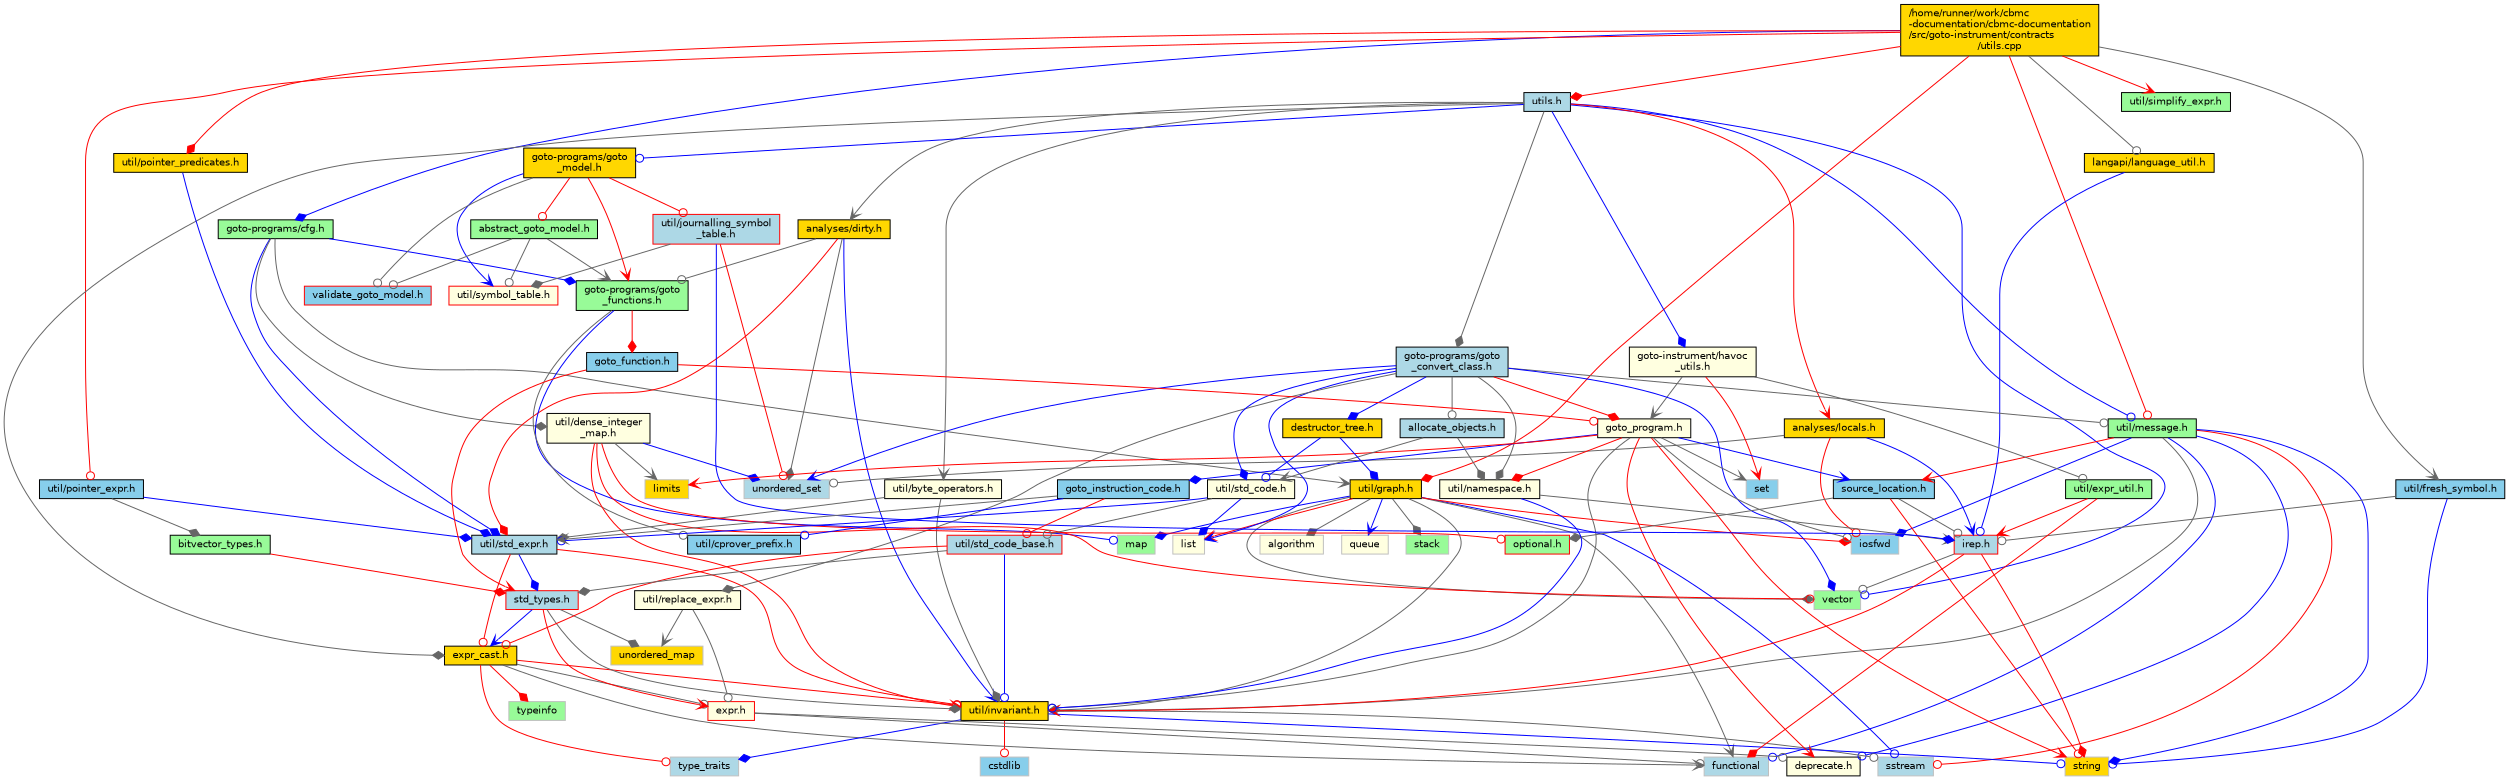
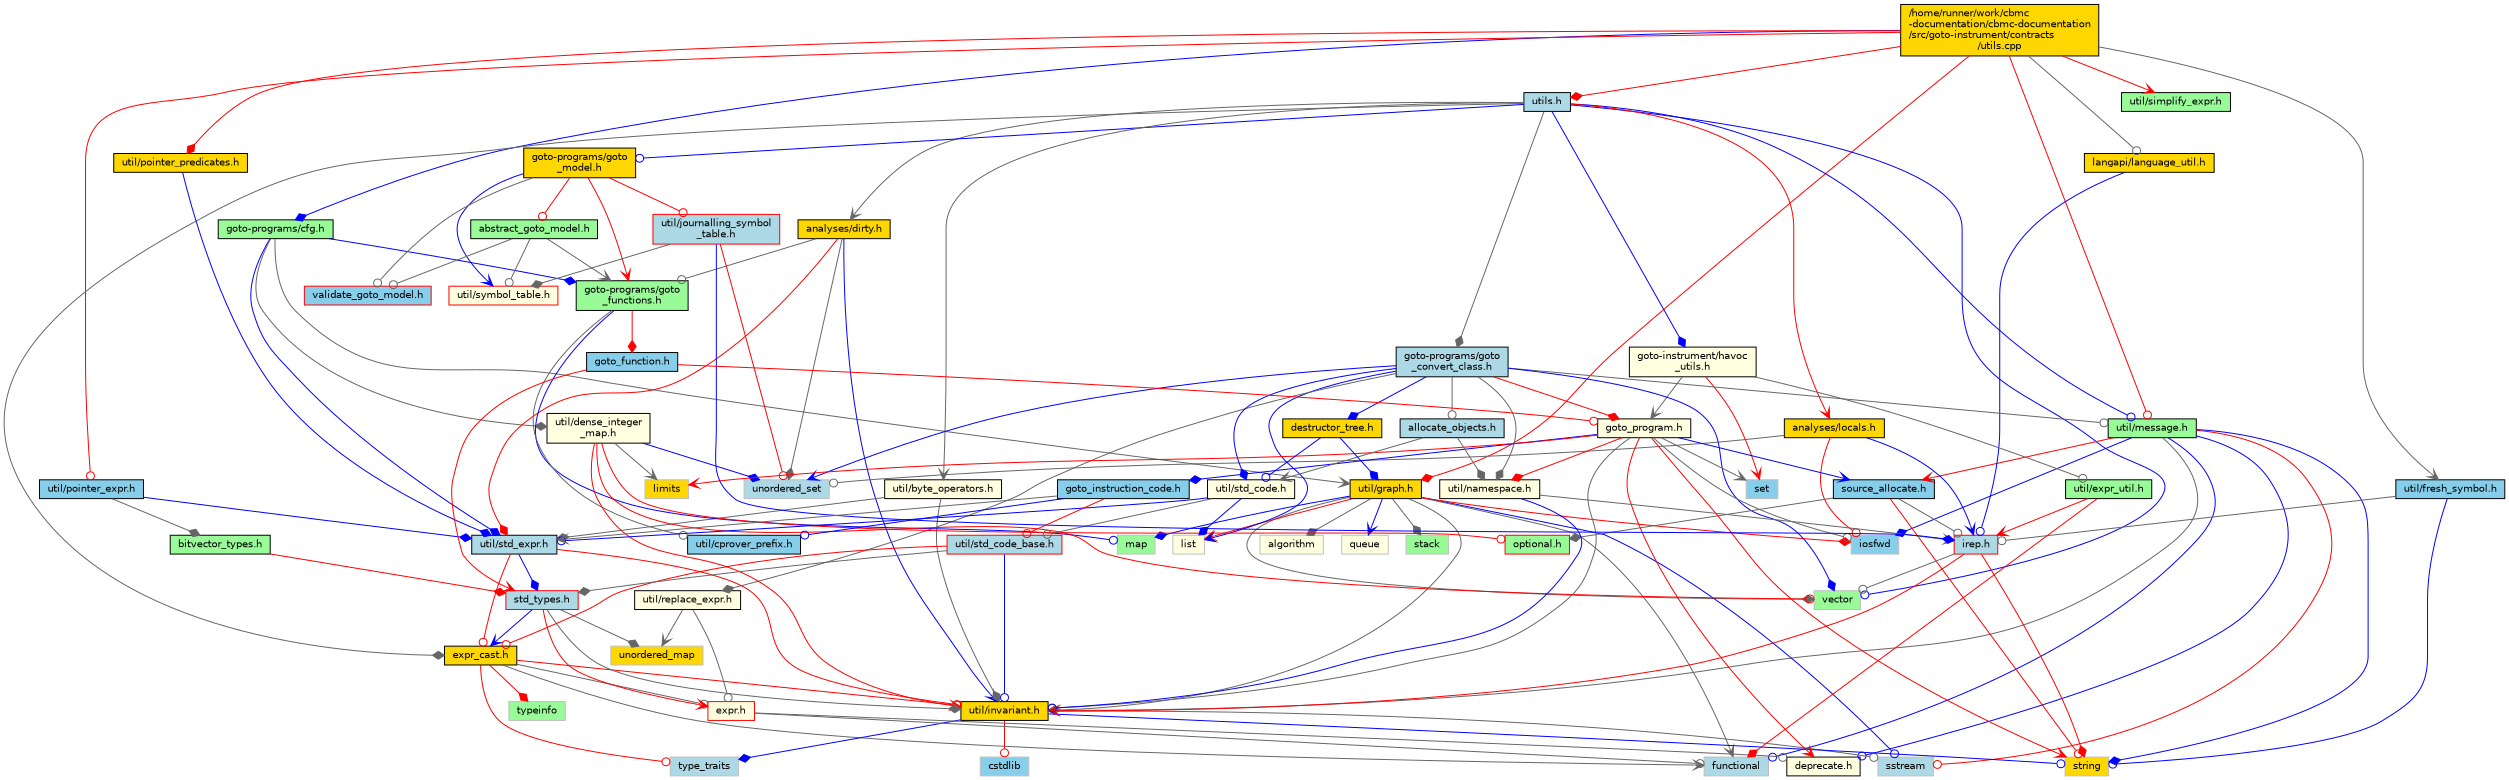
node "source_location.h": label "source_location.h" -> "source_allocate.h"
